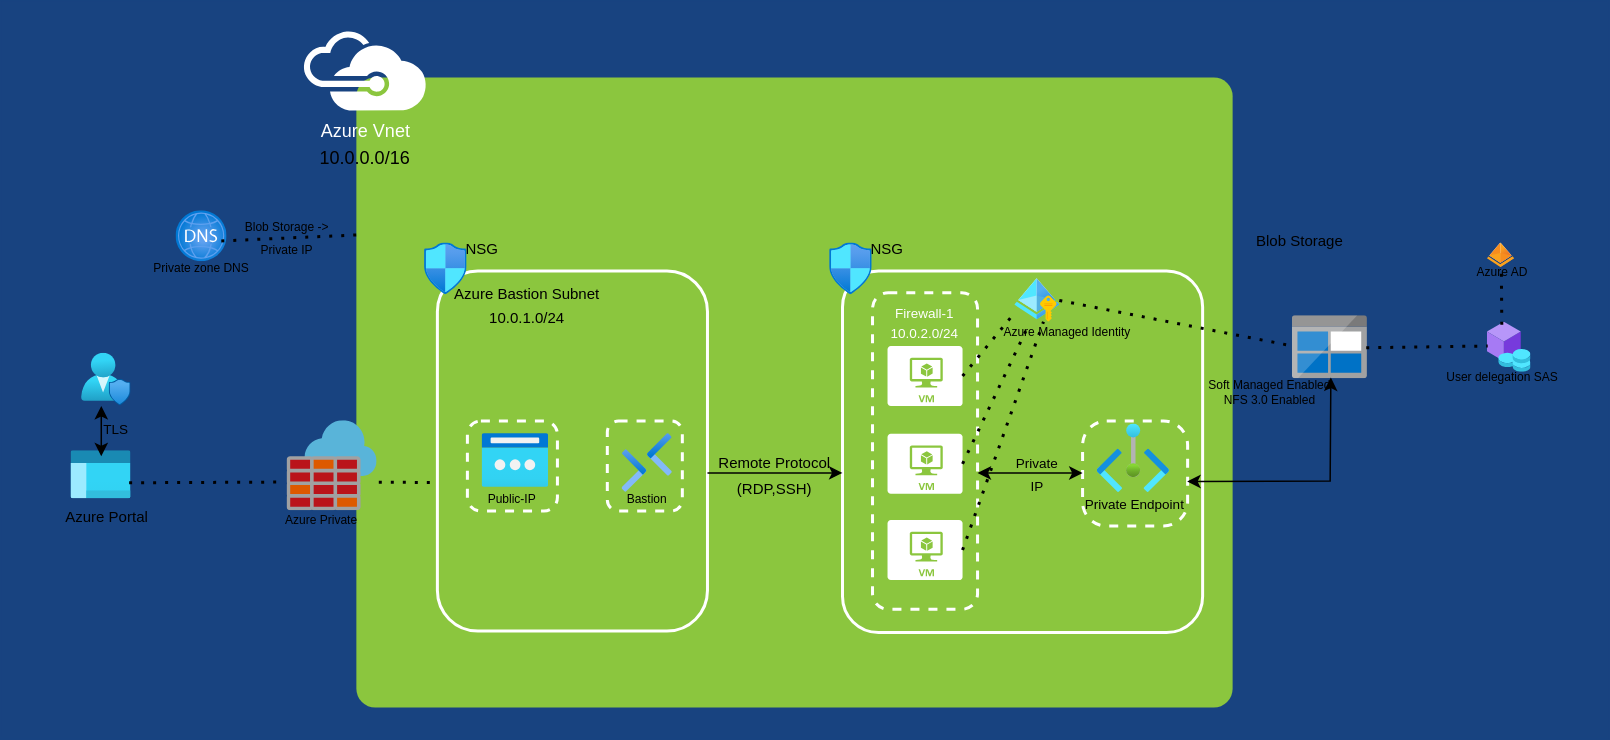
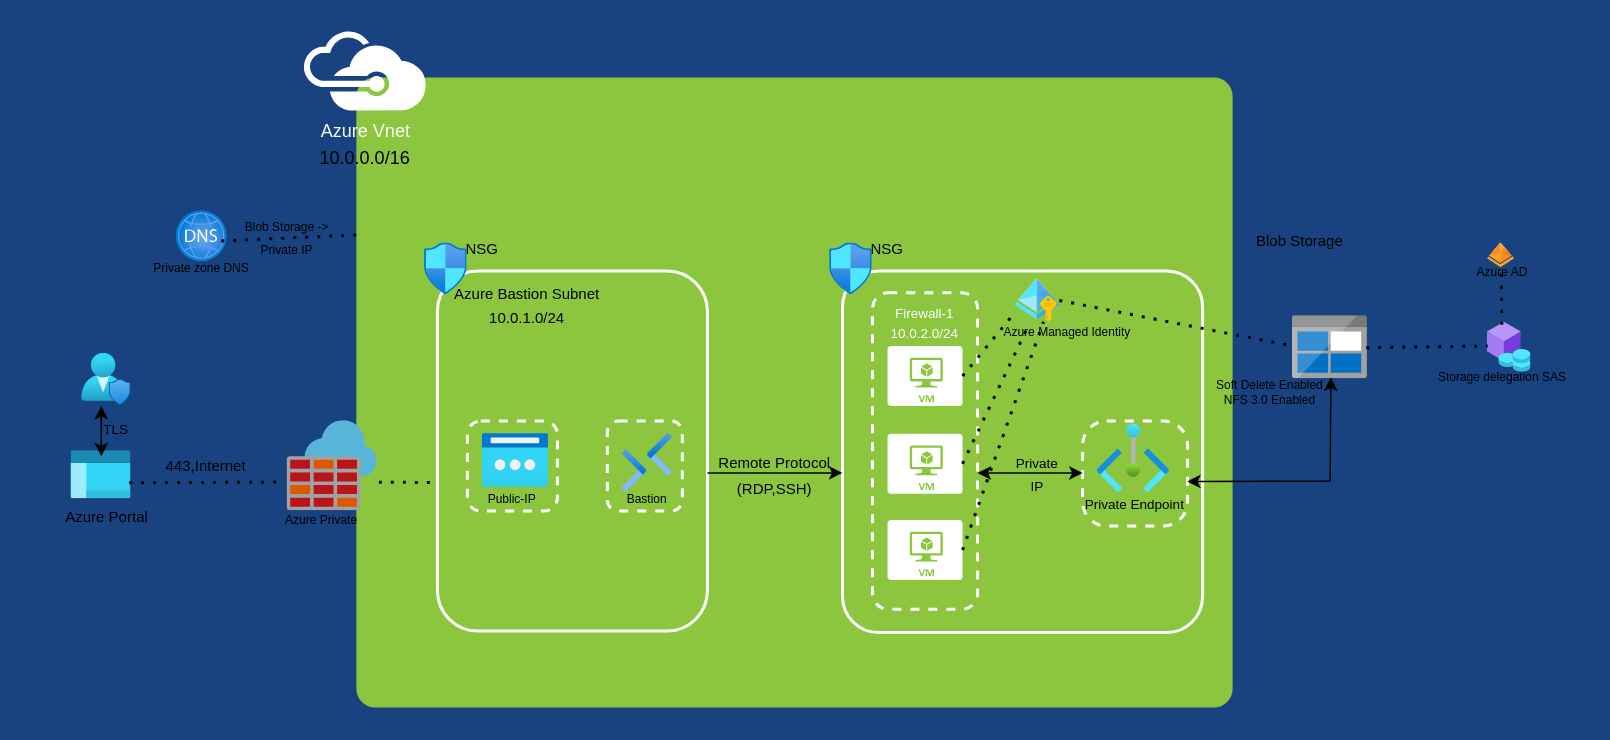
node "User delegation SAS": label "User delegation SAS" -> "Storage delegation SAS"
node "Soft Managed Enabled": label "Soft Managed Enabled" -> "Soft Delete Enabled"
node "443,Internet": added
